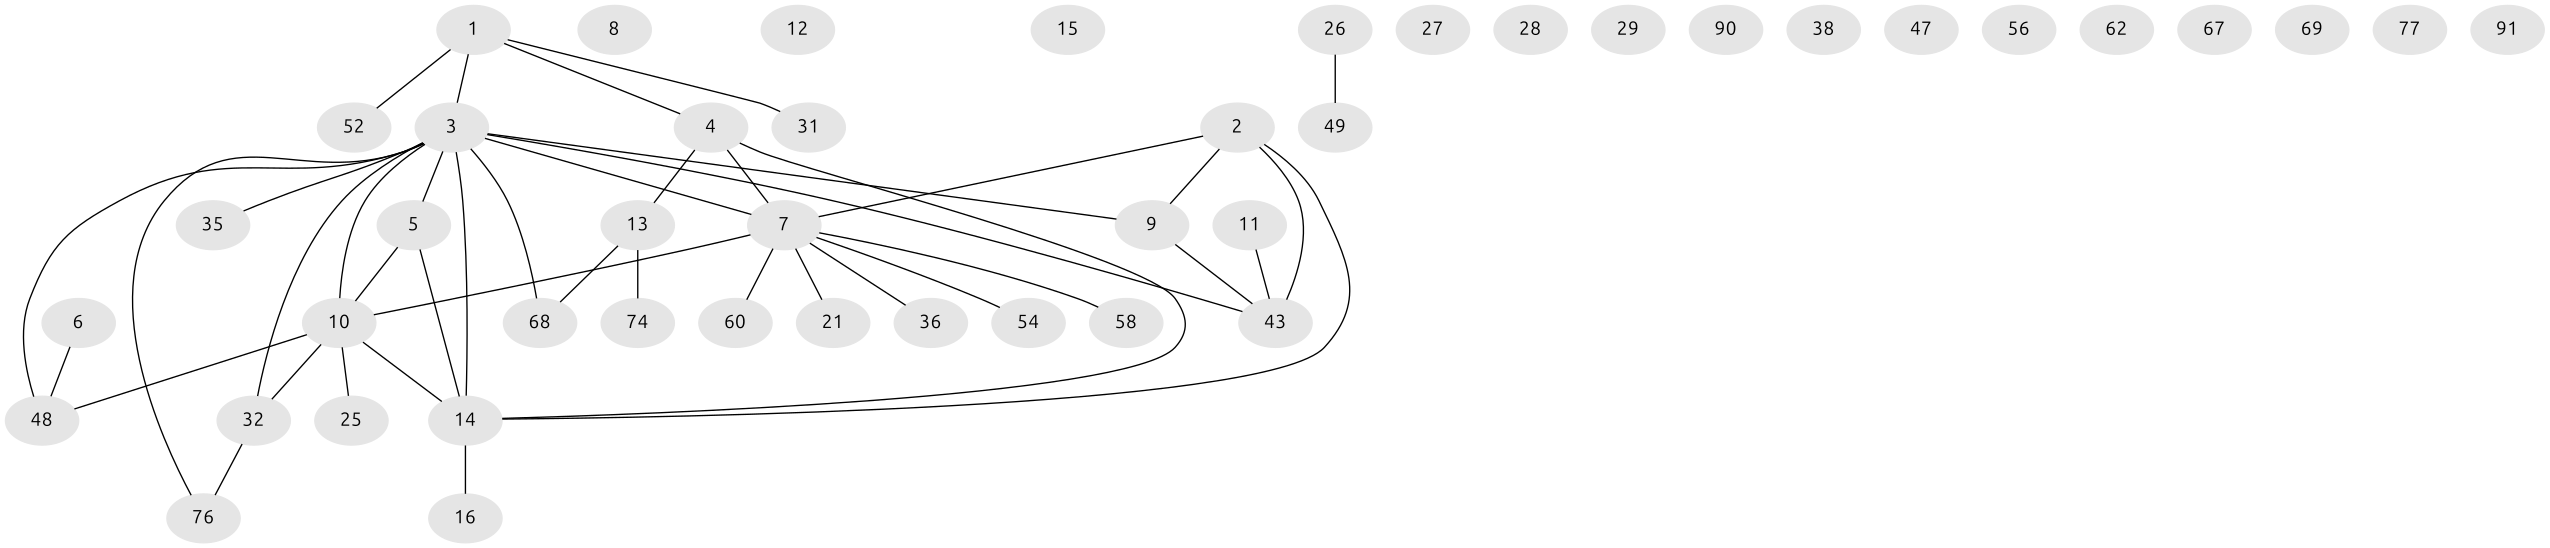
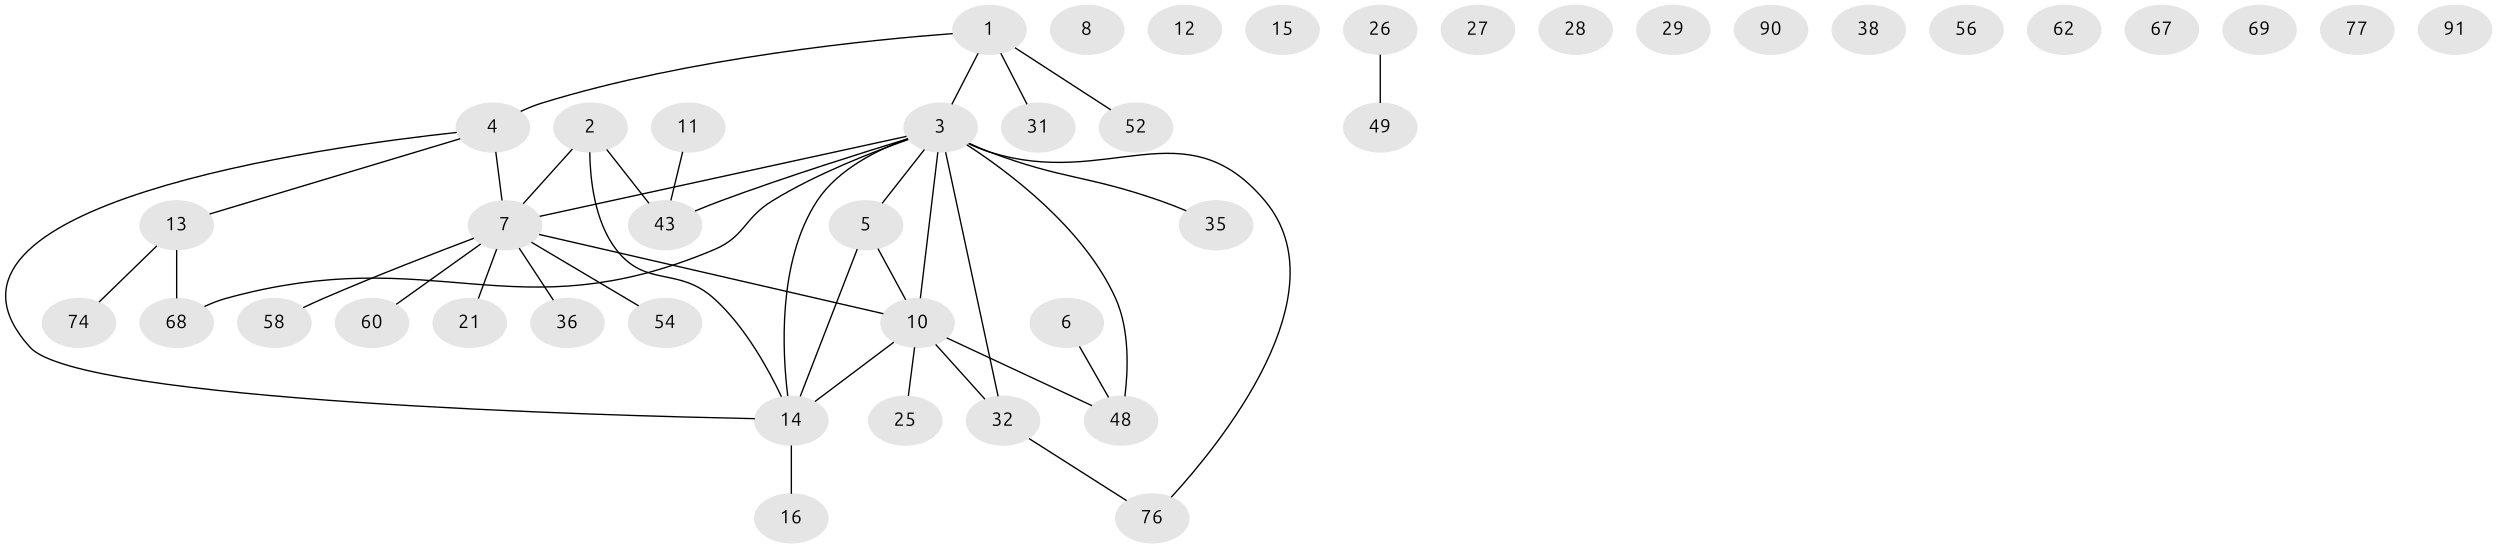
node "47": removed
node "9": removed
